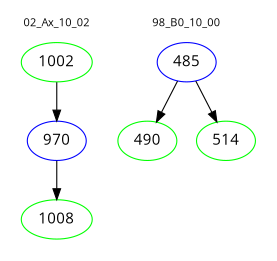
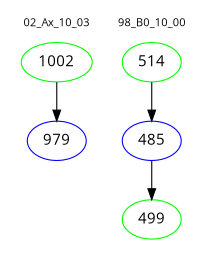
cluster "02_Ax_10_02": label "02_Ax_10_02" -> "02_Ax_10_03"
edge "485" -> "514": reversed
node "970": label "970" -> "979"
node "490": label "490" -> "499"
node "1008": removed
